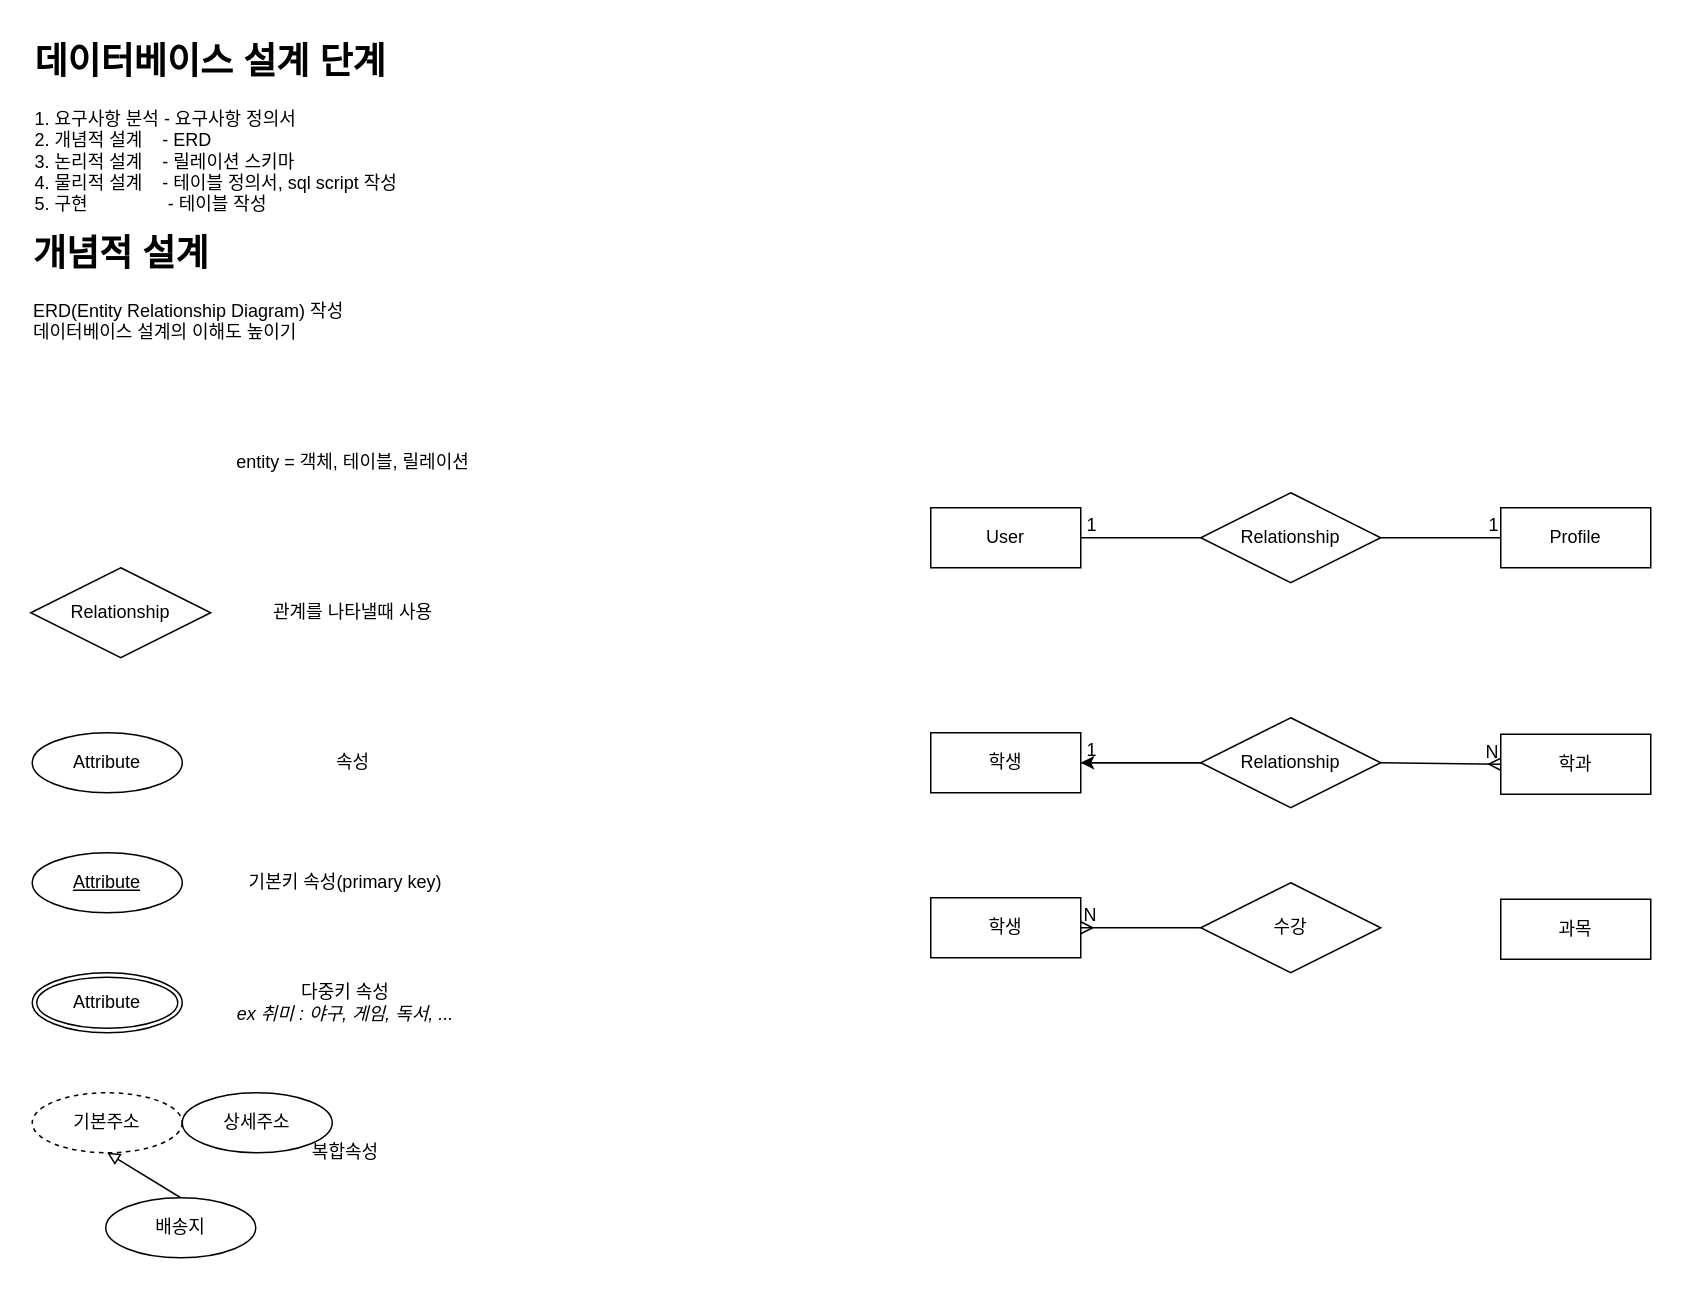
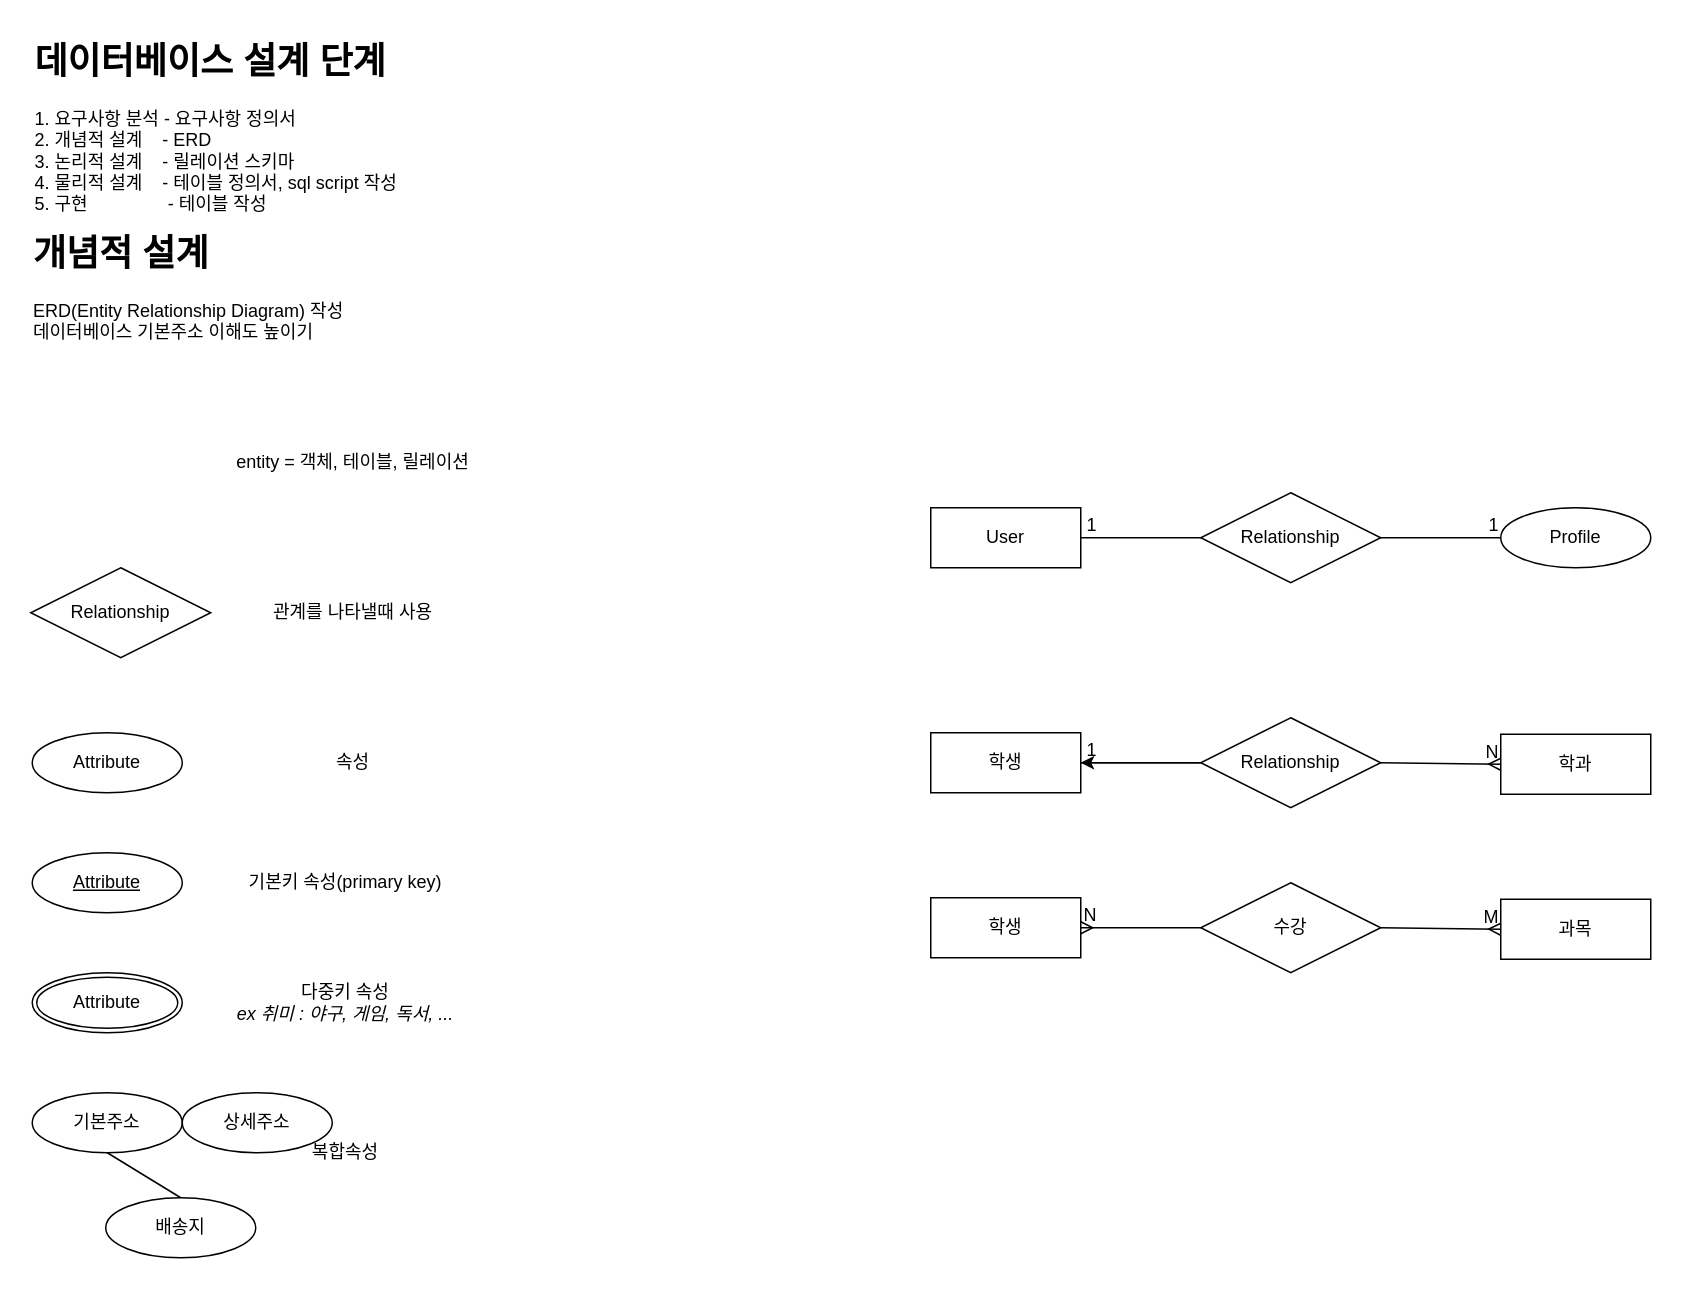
node "개념적 설계 ERD(Entity Relationship Diagram) 작성 데이터베이스 설계의 이해도 높이기": label "개념적 설계 ERD(Entity Relationship Diagram) 작성 데이터베이스 설계의 이해도 높이기" -> "개념적 설계 ERD(Entity Relationship Diagram) 작성 데이터베이스 기본주소 이해도 높이기"
node "Profile": shape rectangle -> ellipse
edge "수강" -> "과목": added, label "M"
node "기본주소": style dashed -> solid
edge "배송지" -> "기본주소": arrowhead block -> none
